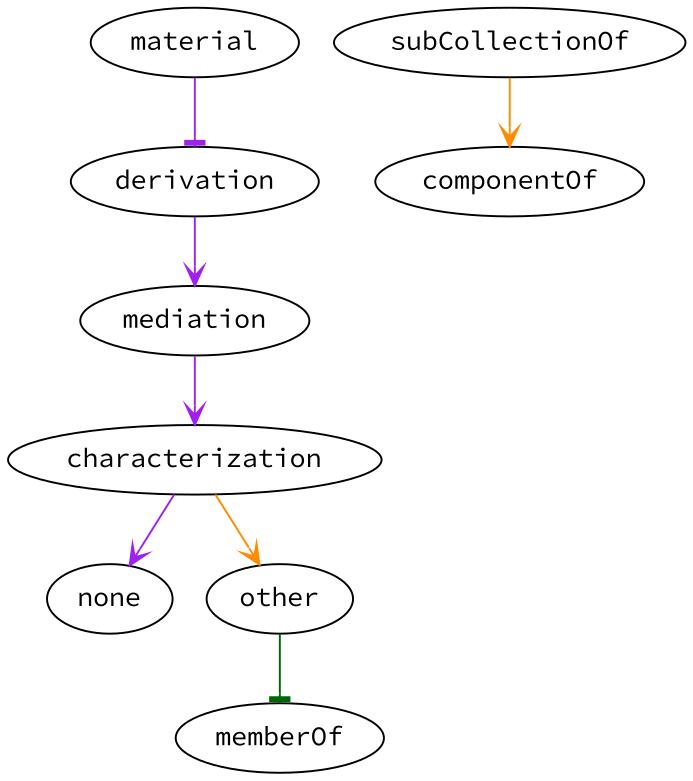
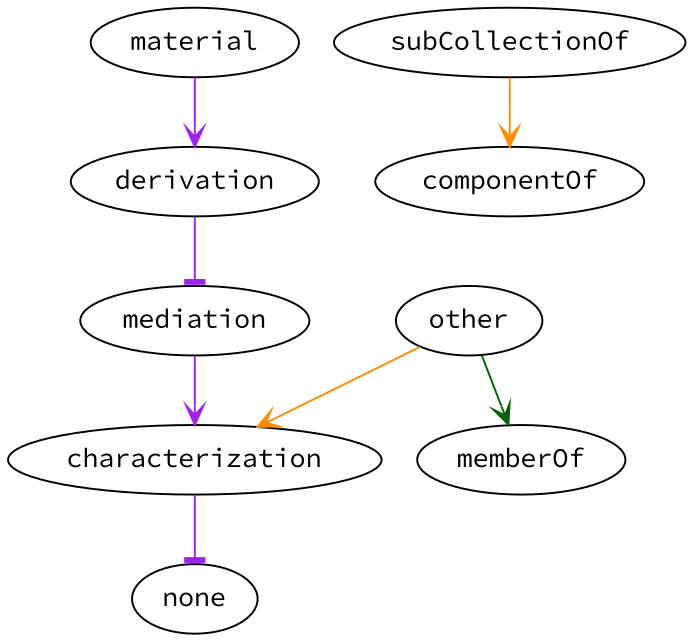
edge "material" -> "derivation": arrowhead tee -> vee
edge "derivation" -> "mediation": arrowhead vee -> tee
edge "characterization" -> "other": reversed
edge "characterization" -> "none": arrowhead vee -> tee
edge "other" -> "memberOf": arrowhead tee -> vee
